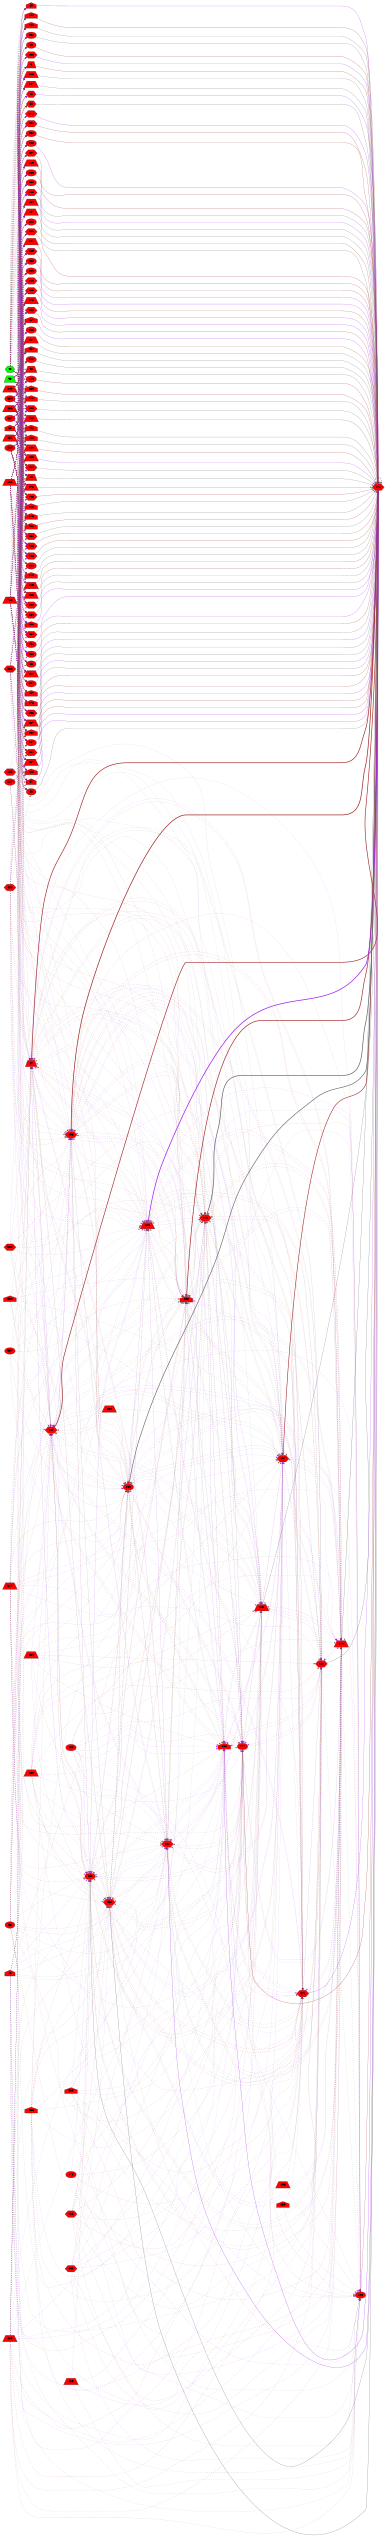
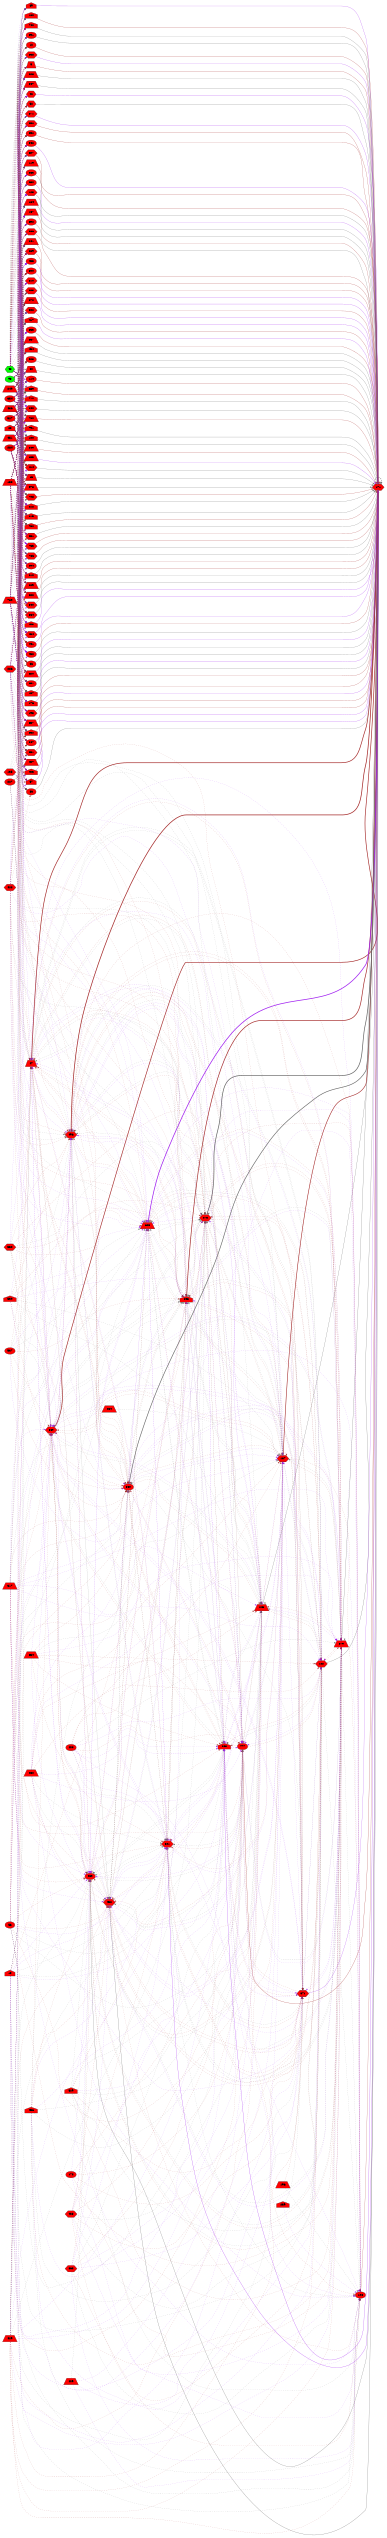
node "98": shape trapezium -> ellipse
